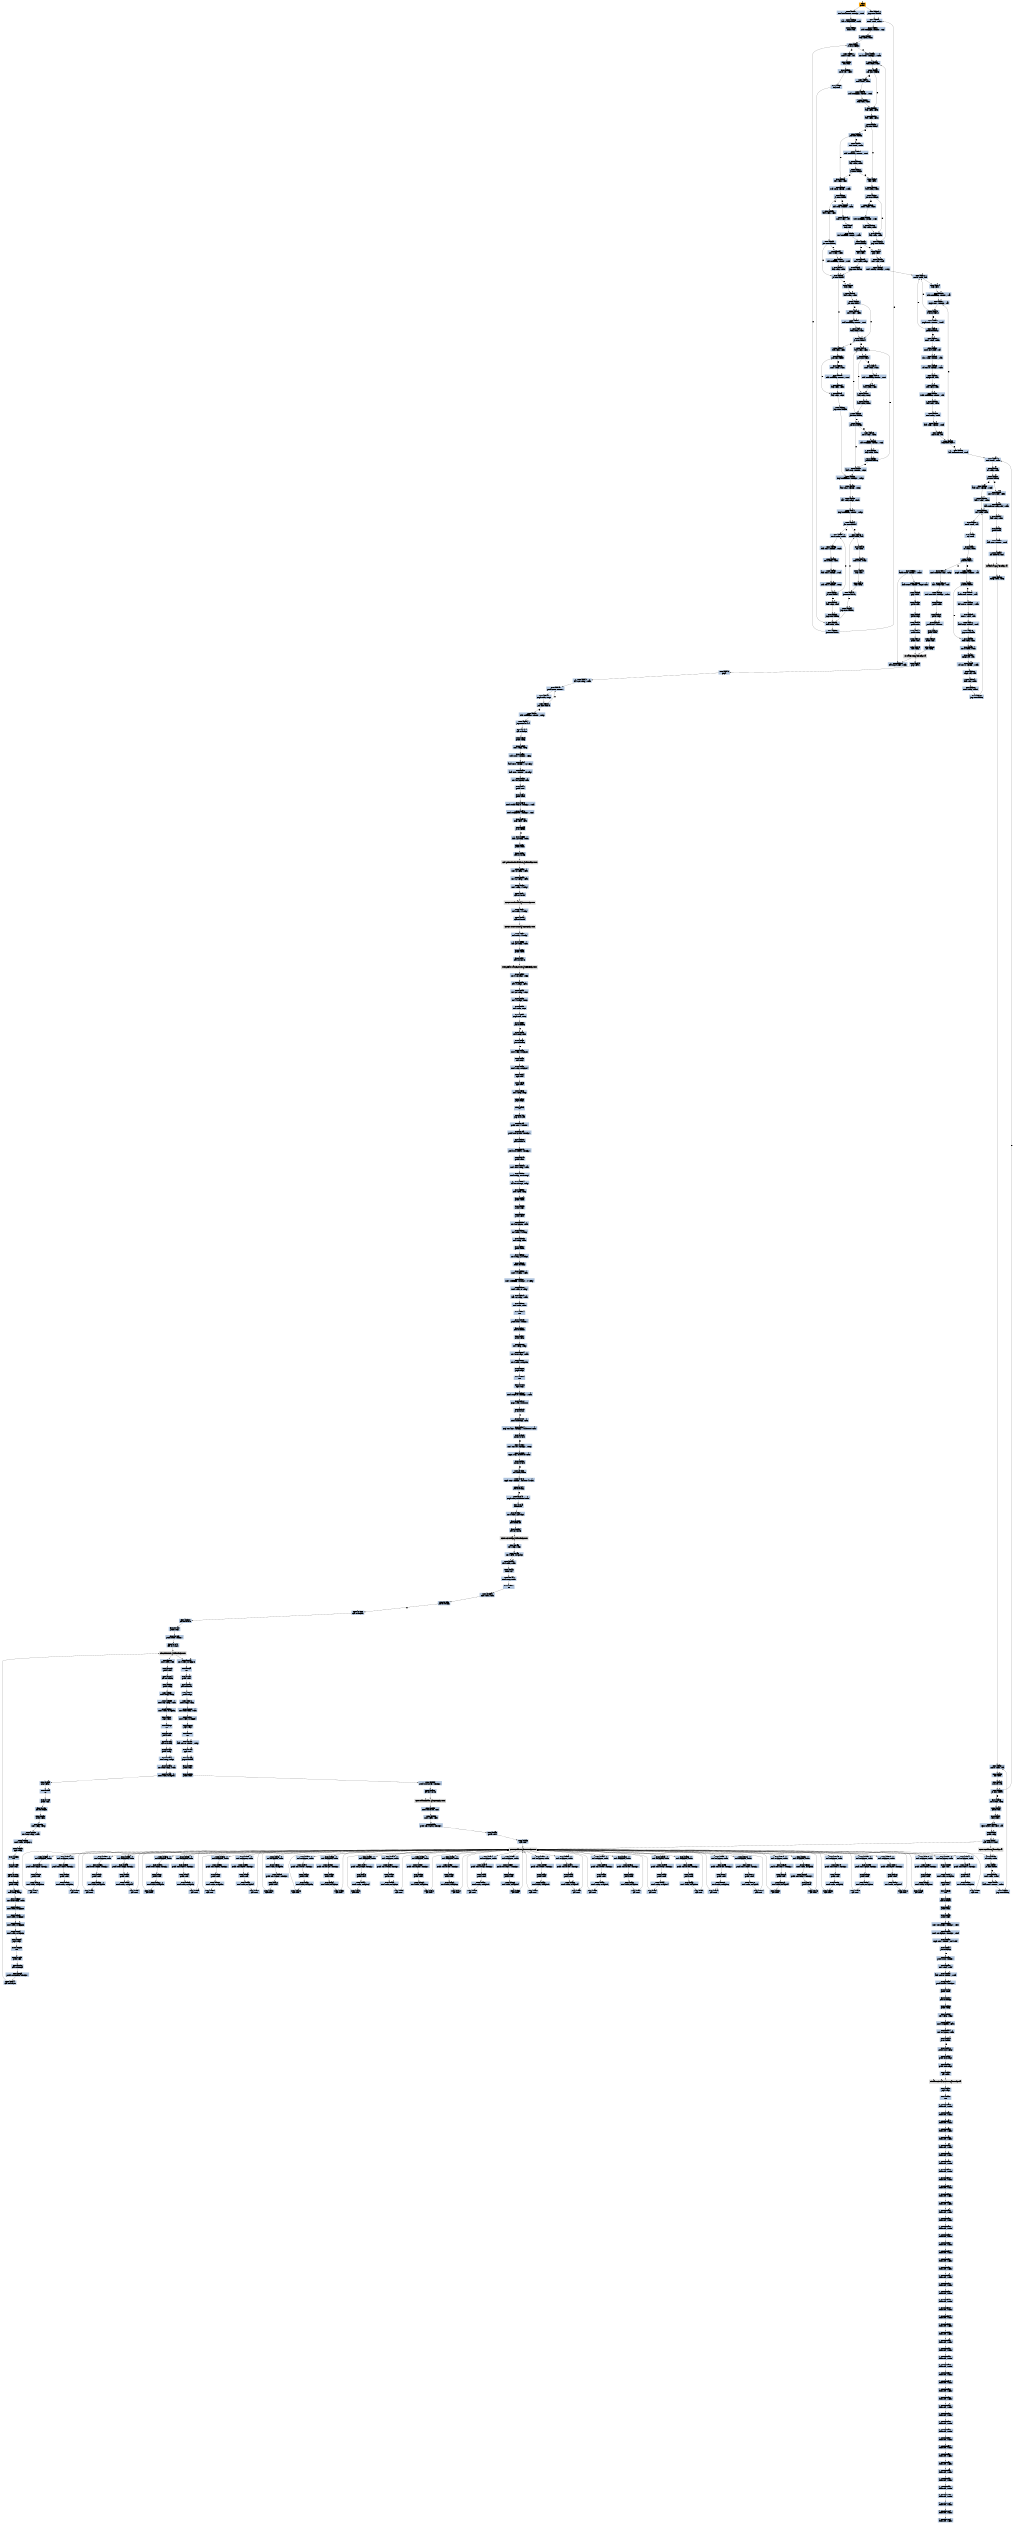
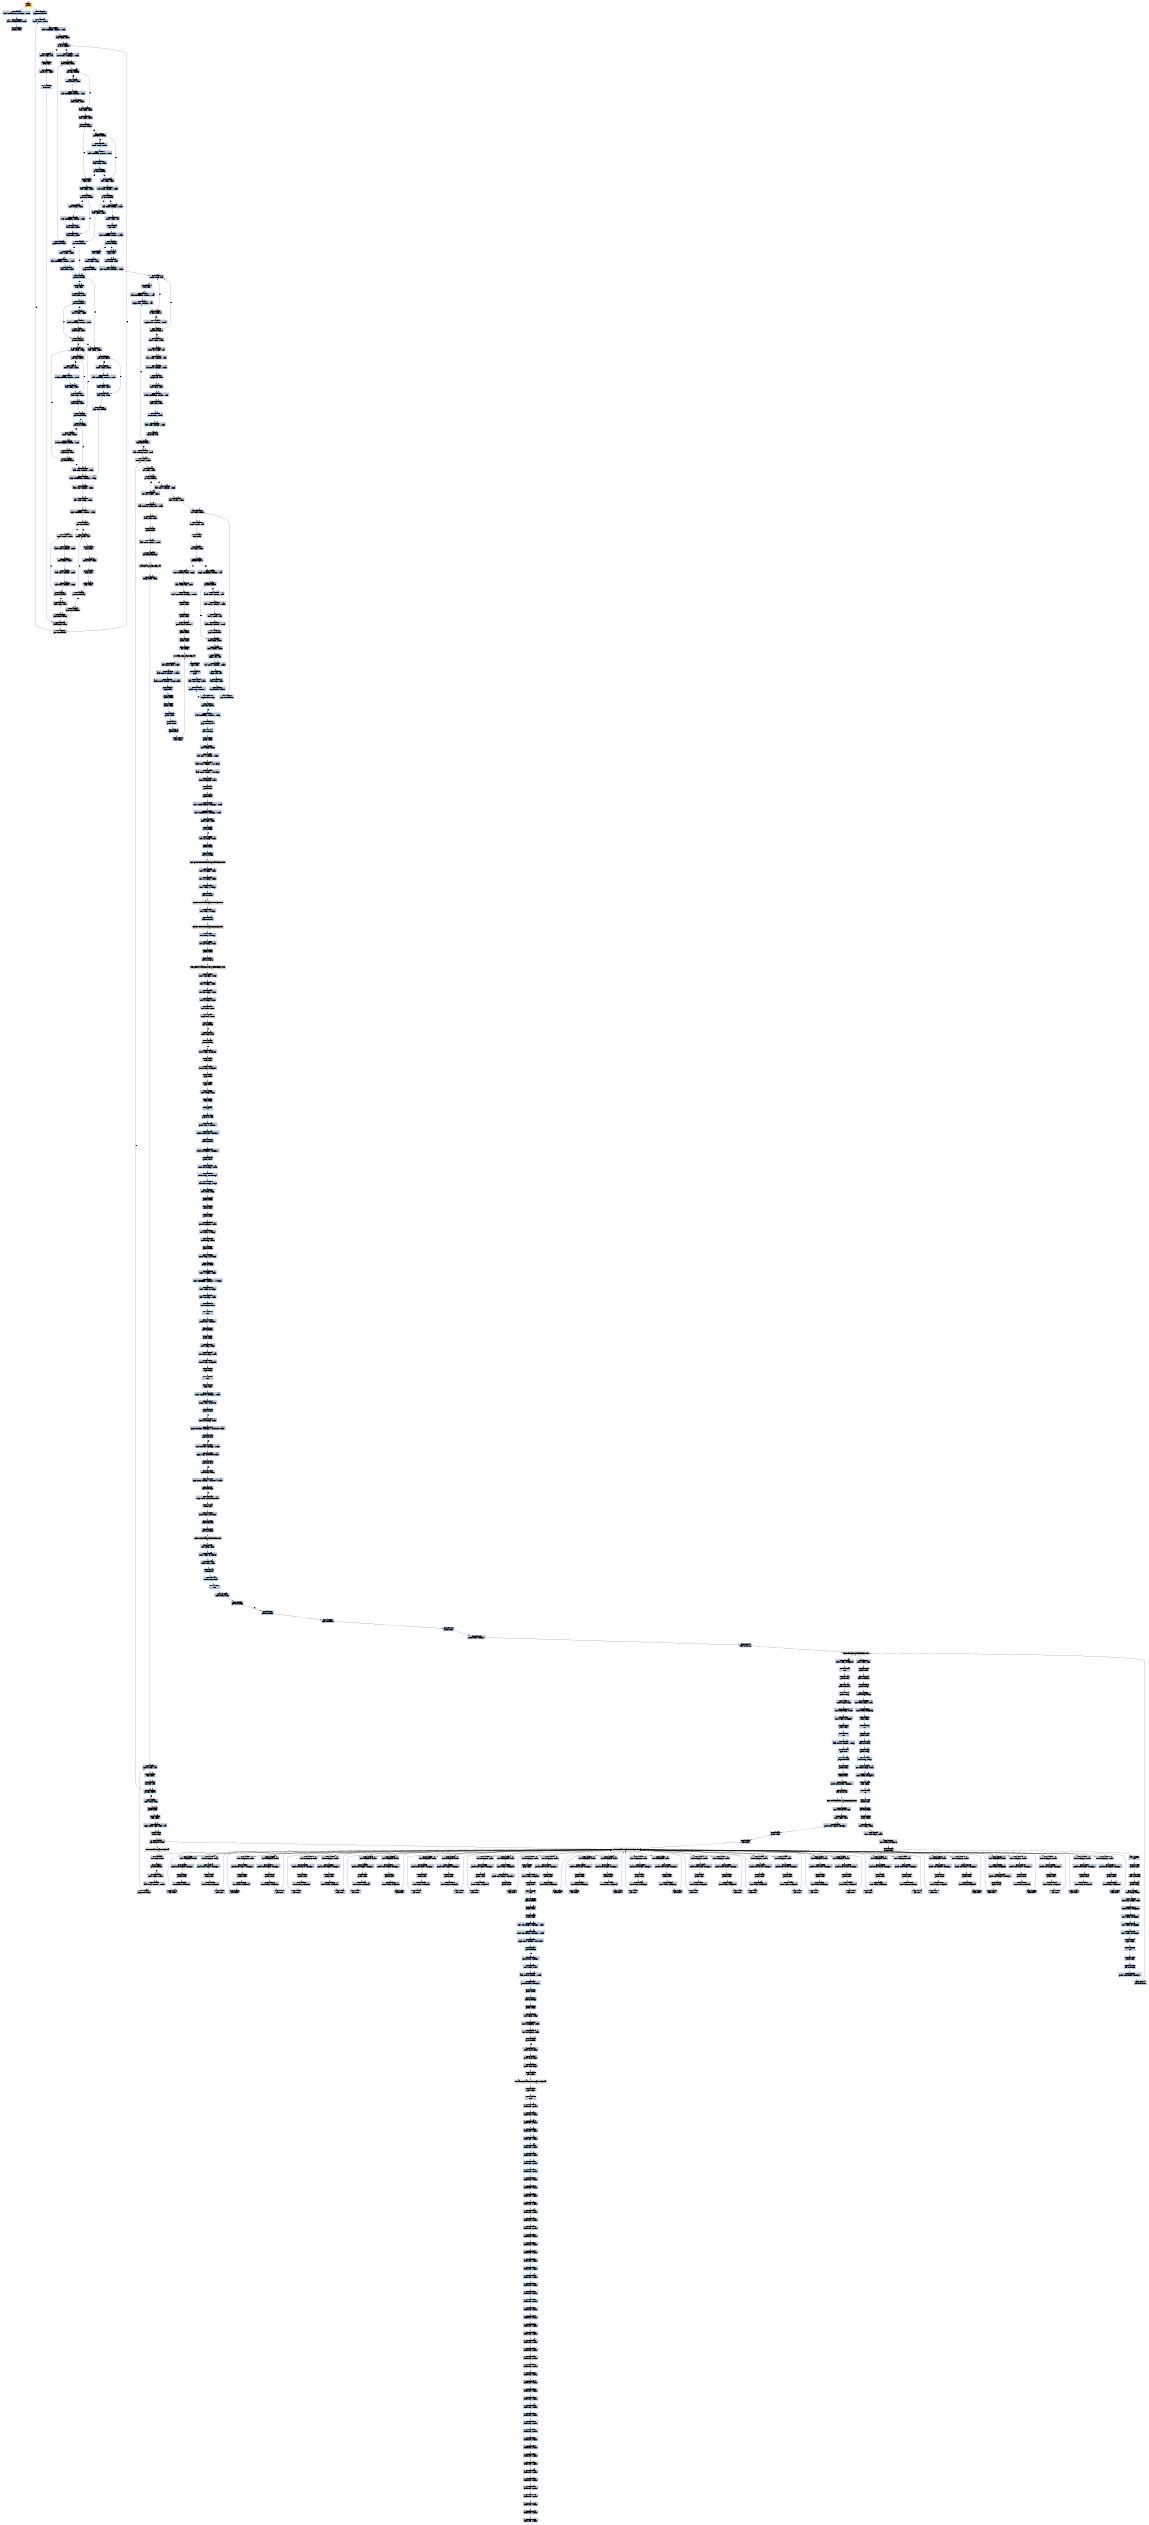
edge "0x004deb36 andb $0x7f<UINT8>, (%eax)" -> "0x004deb30 leal 0x21f(%edi), %eax": reversed
